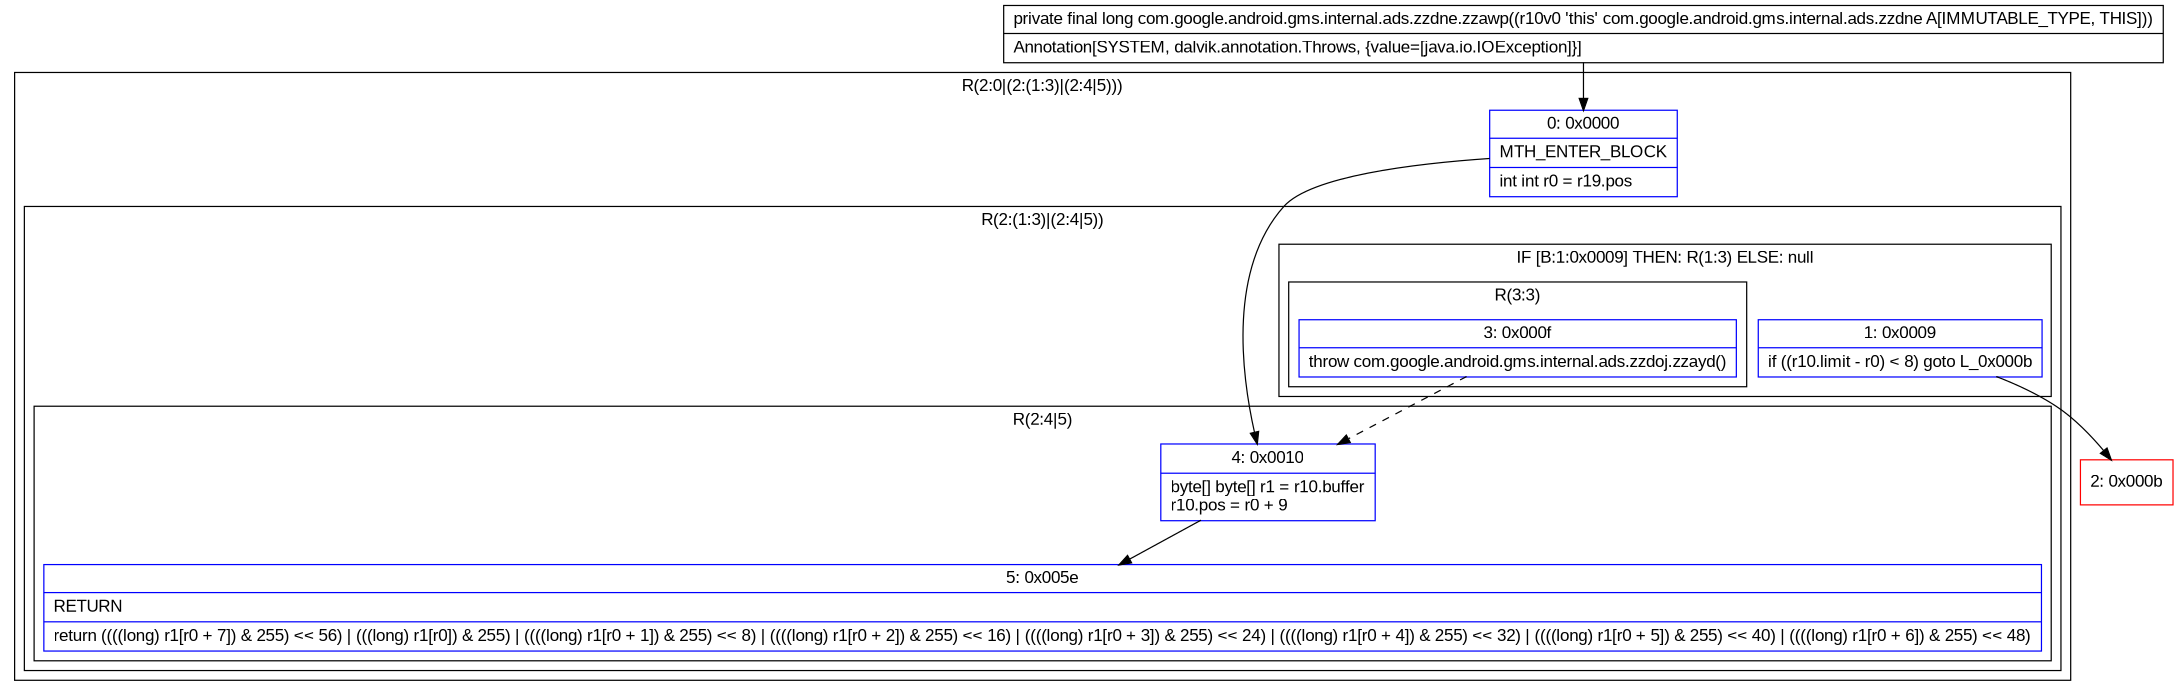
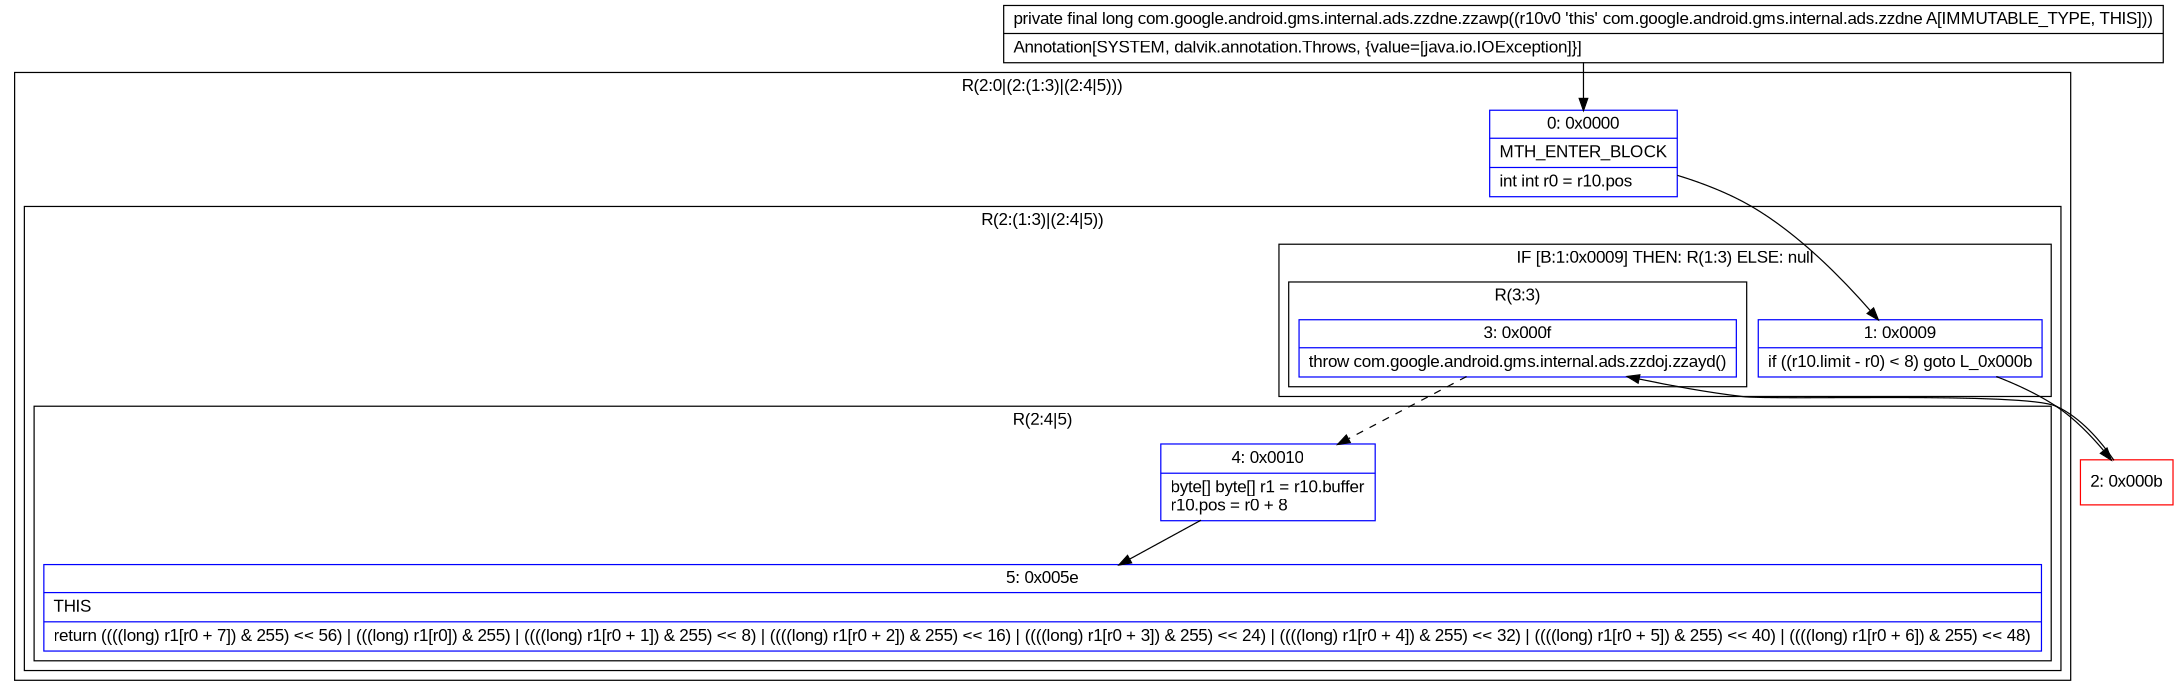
node "0: 0x0000": text "int int r0 = r19.pos" -> "int int r0 = r10.pos"
edge "0: 0x0000" -> "4: 0x0010": now "0: 0x0000" -> "1: 0x0009"
edge "2: 0x000b" -> "3: 0x000f": added
node "4: 0x0010": text "r10.pos = r0 + 9" -> "r10.pos = r0 + 8"
node "5: 0x005e": text "RETURN" -> "THIS"
